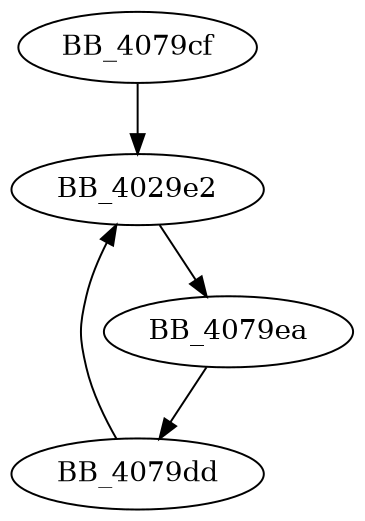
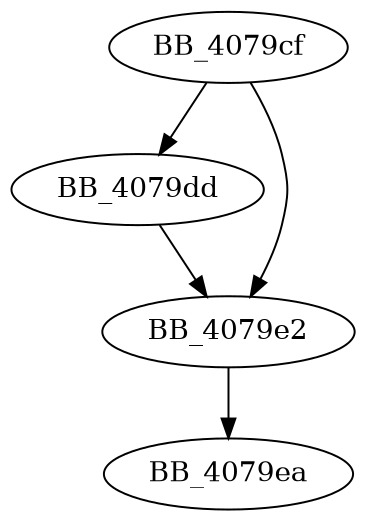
node "BB_4029e2": label "BB_4029e2" -> "BB_4079e2"
edge "BB_4079ea" -> "BB_4079dd": now "BB_4079cf" -> "BB_4079dd"
